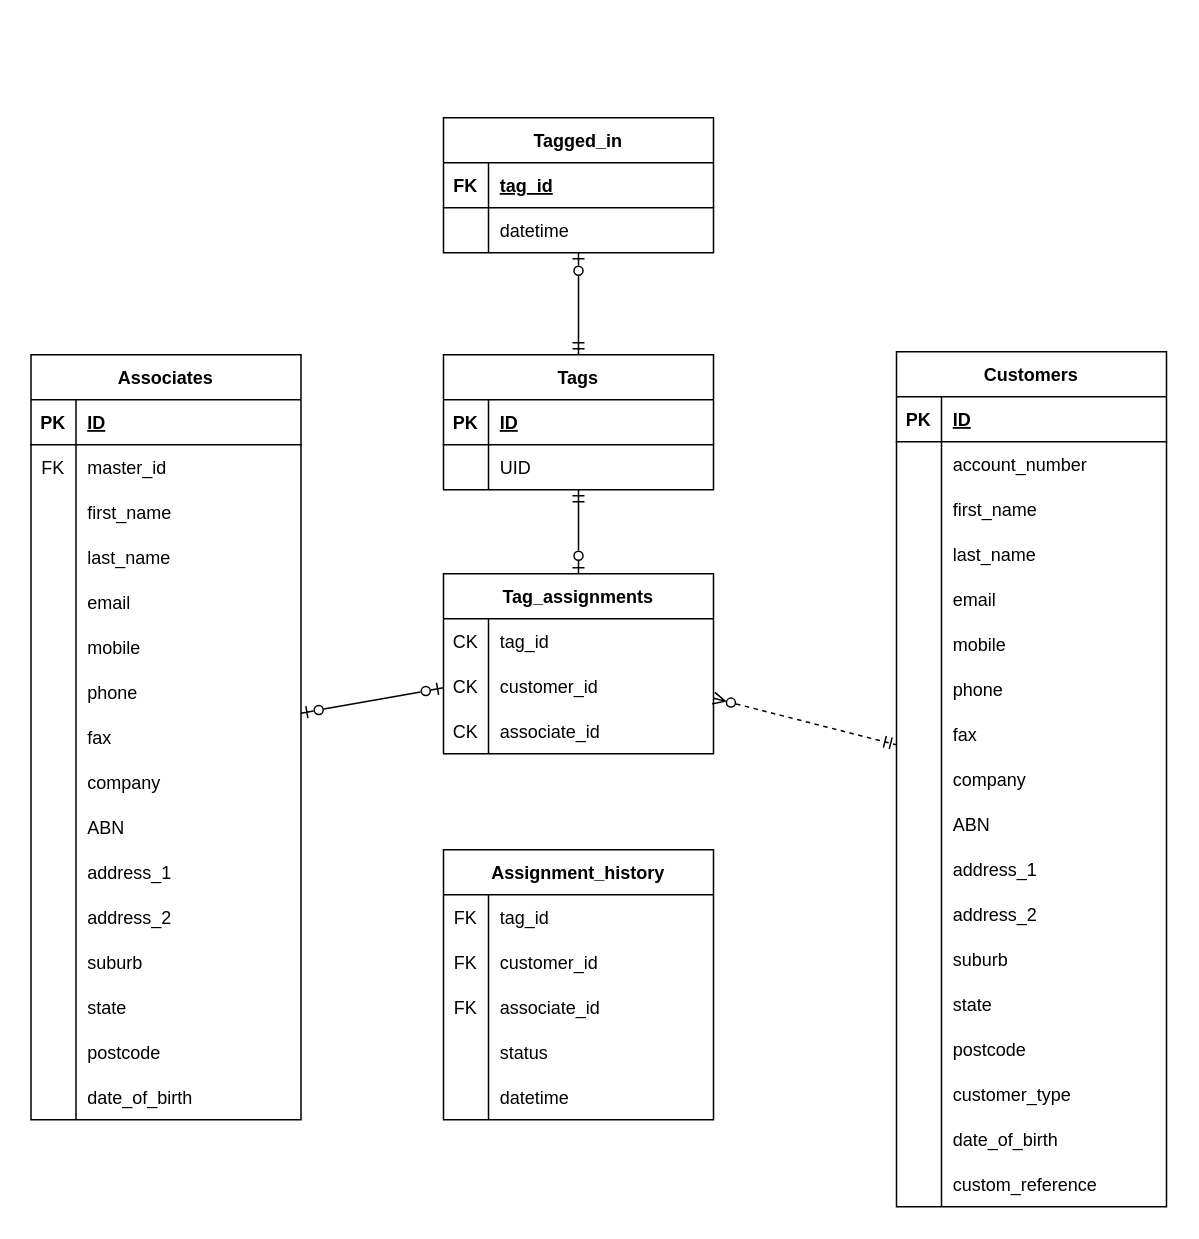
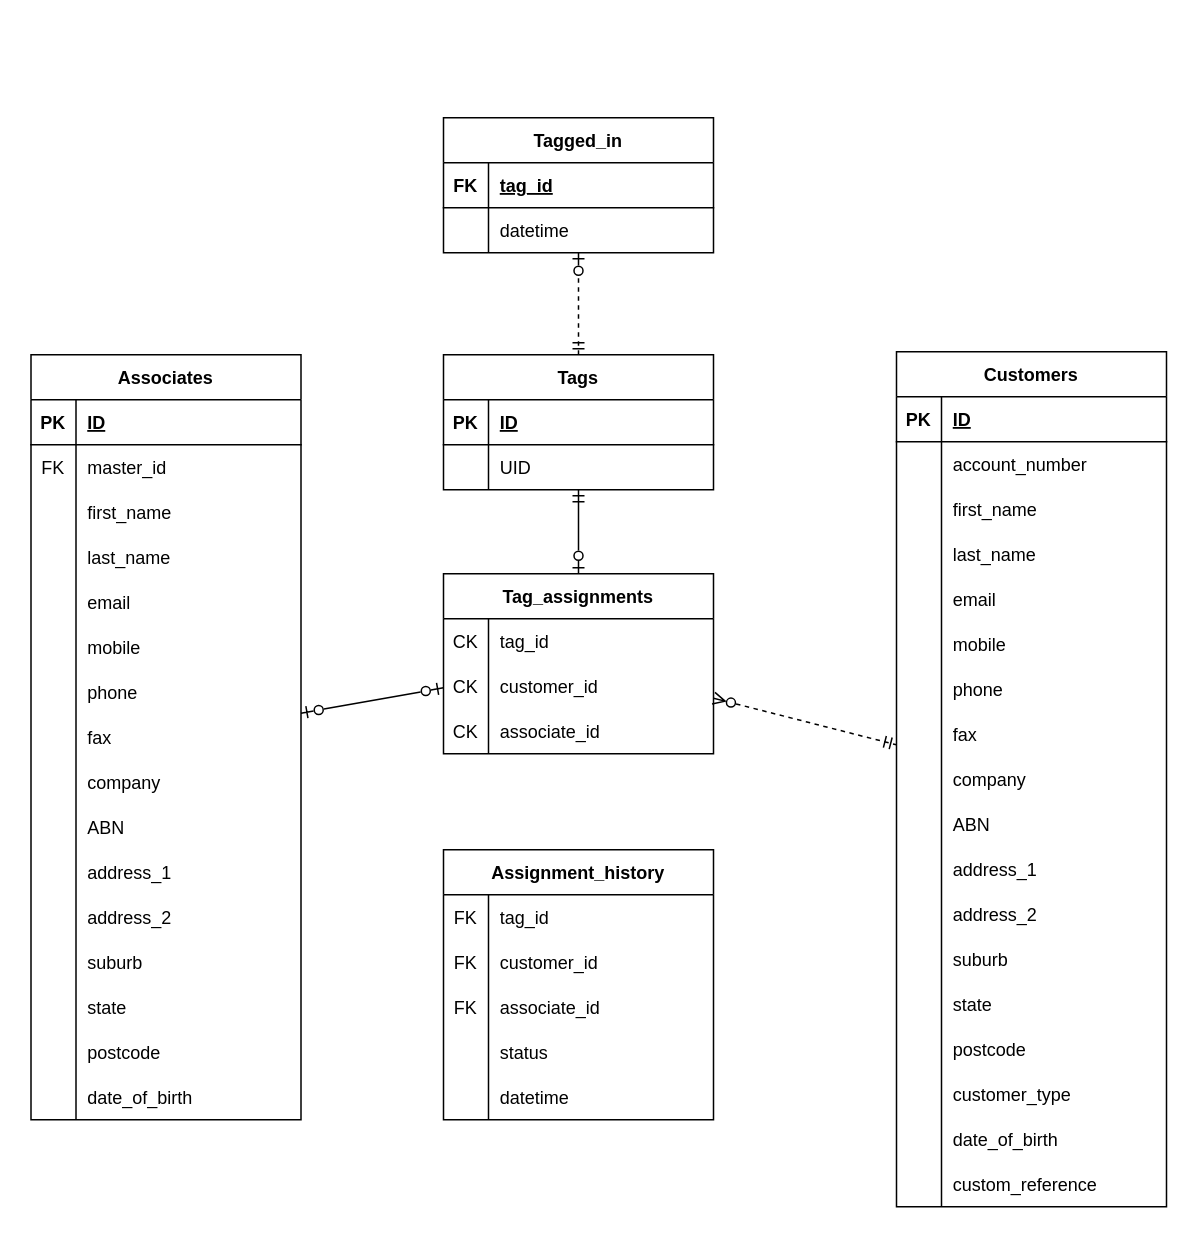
edge "Tagged_in" -- "Tags": style solid -> dashed
